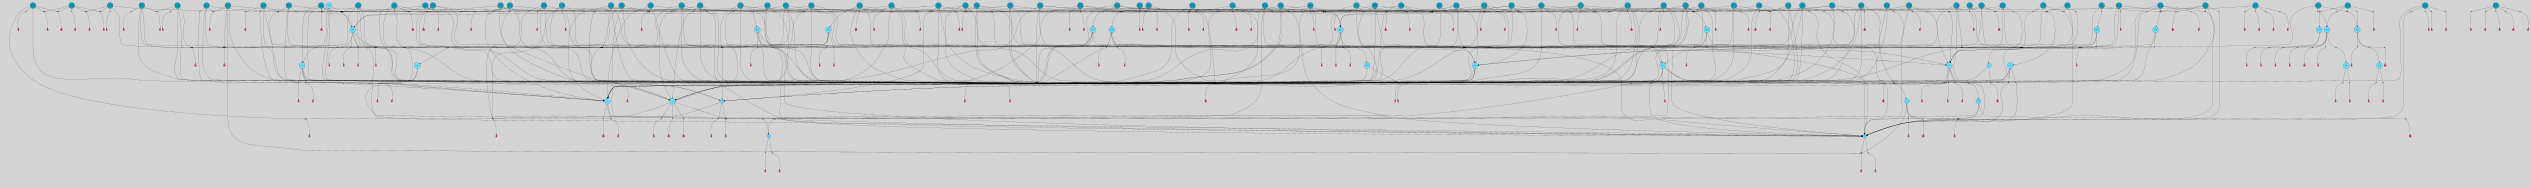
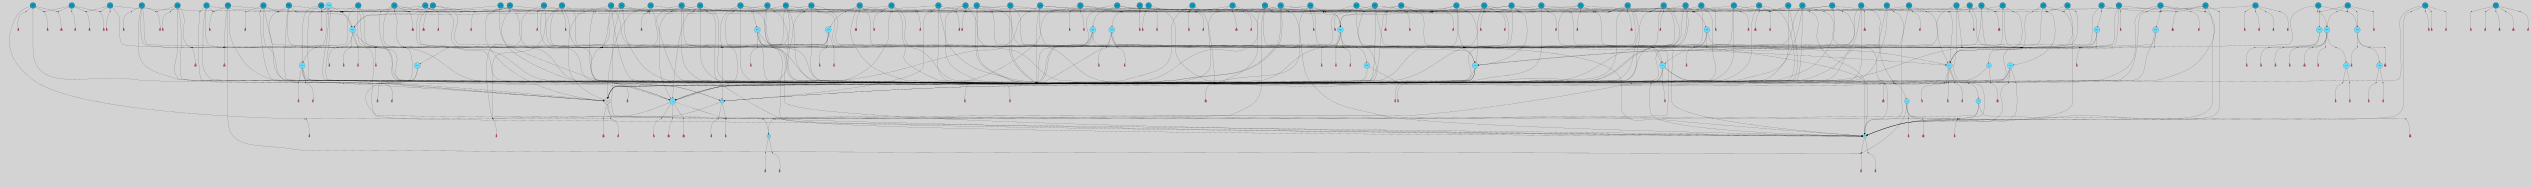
node "T923": removed
node "T365": fillcolor #66ddff -> #cccccc
